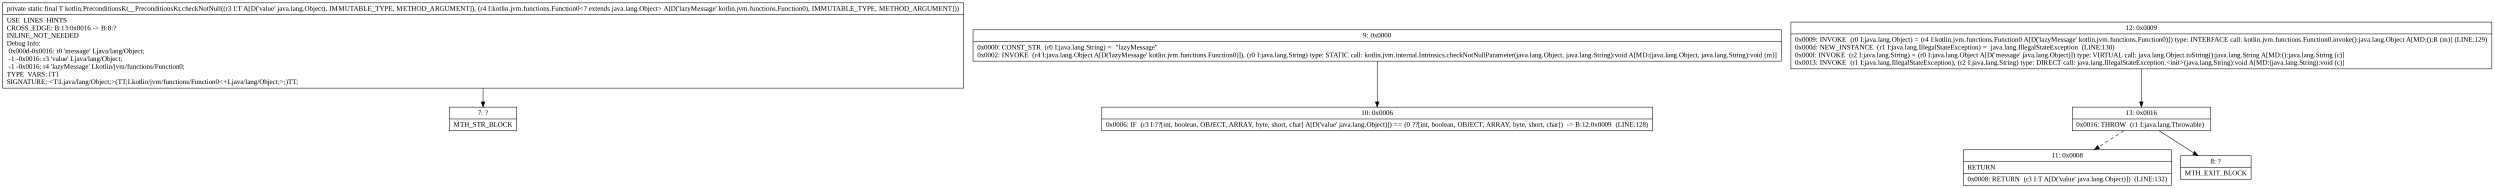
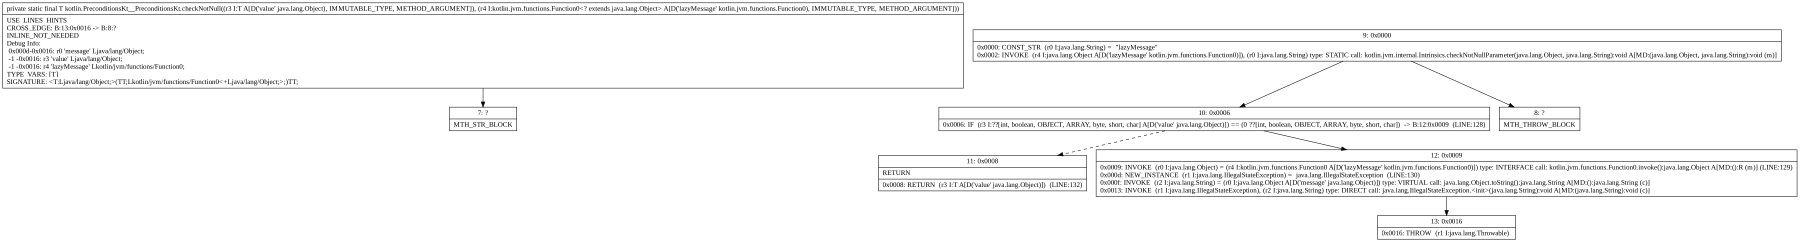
edge "13: 0x0016" -> "11: 0x0008": now "10: 0x0006" -> "11: 0x0008"
edge "10: 0x0006" -> "12: 0x0009": added
edge "13: 0x0016" -> "8: ?": now "9: 0x0000" -> "8: ?"
node "8: ?": text "MTH_EXIT_BLOCK" -> "MTH_THROW_BLOCK"
